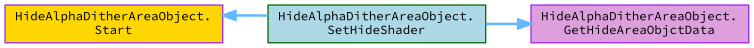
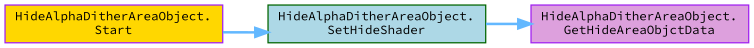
edge "HideAlphaDitherAreaObject. SetHideShader" -> "HideAlphaDitherAreaObject. Start": reversed
